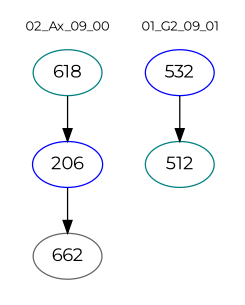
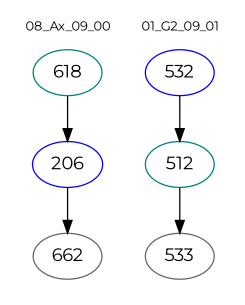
cluster "02_Ax_09_00": label "02_Ax_09_00" -> "08_Ax_09_00"
node "533": added
